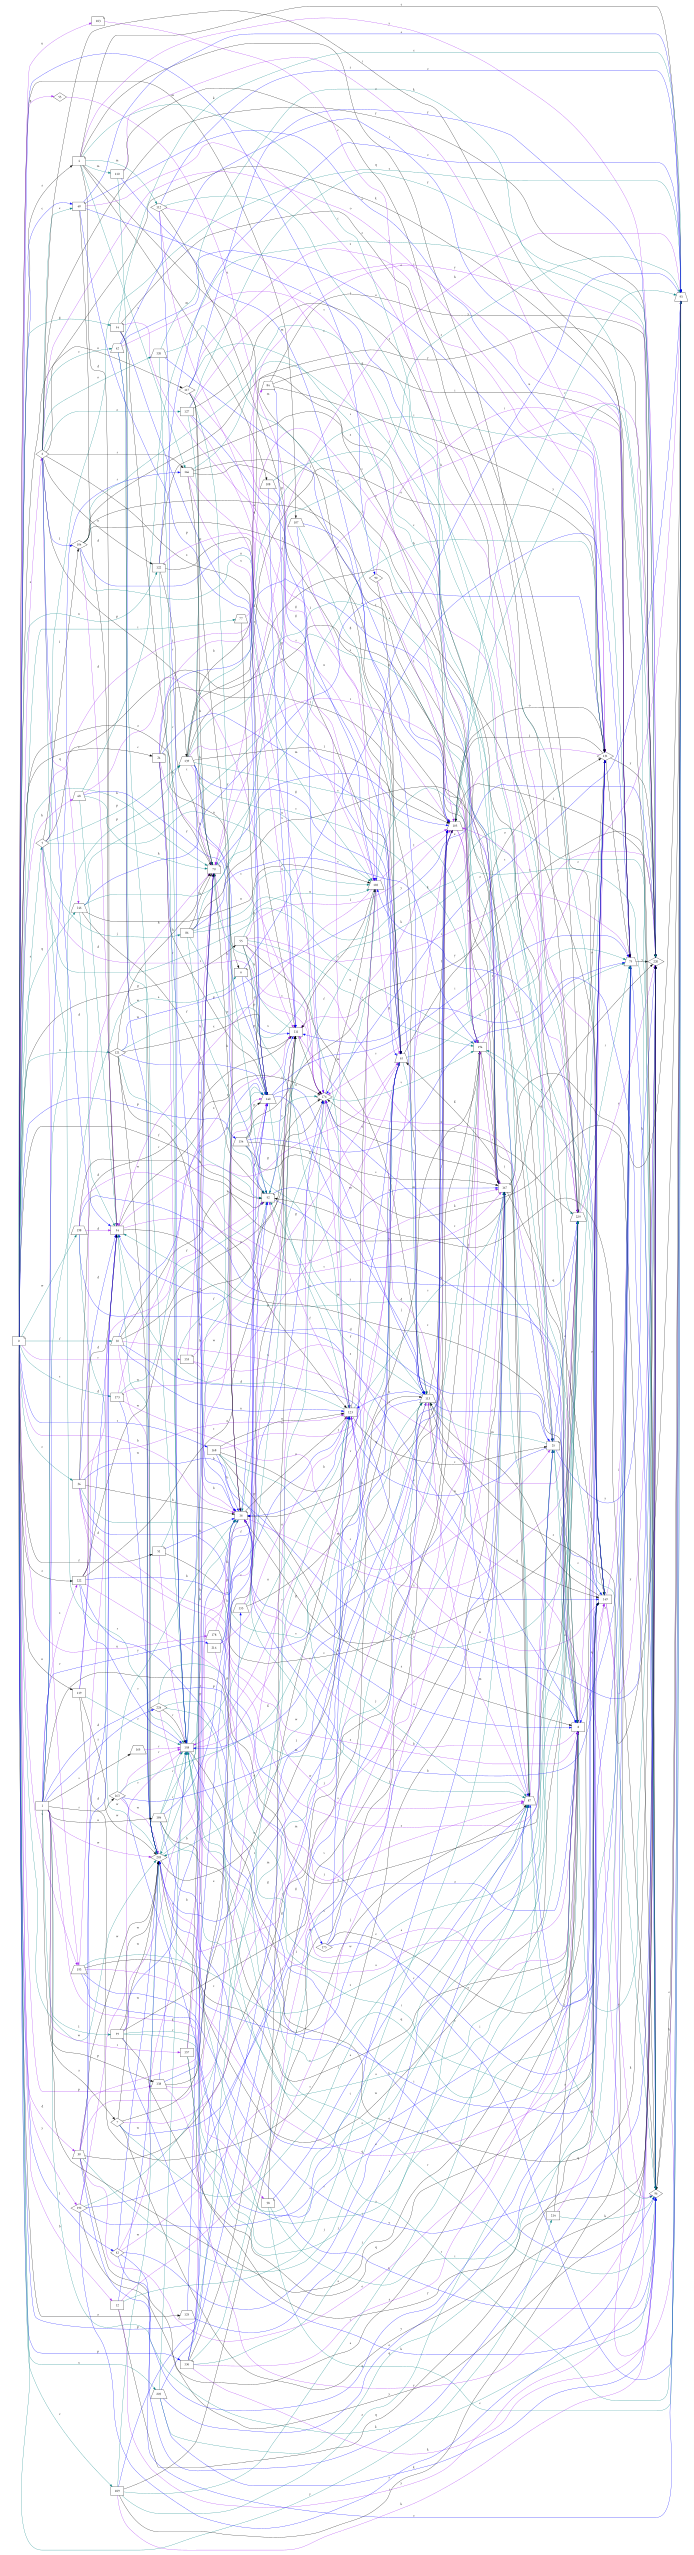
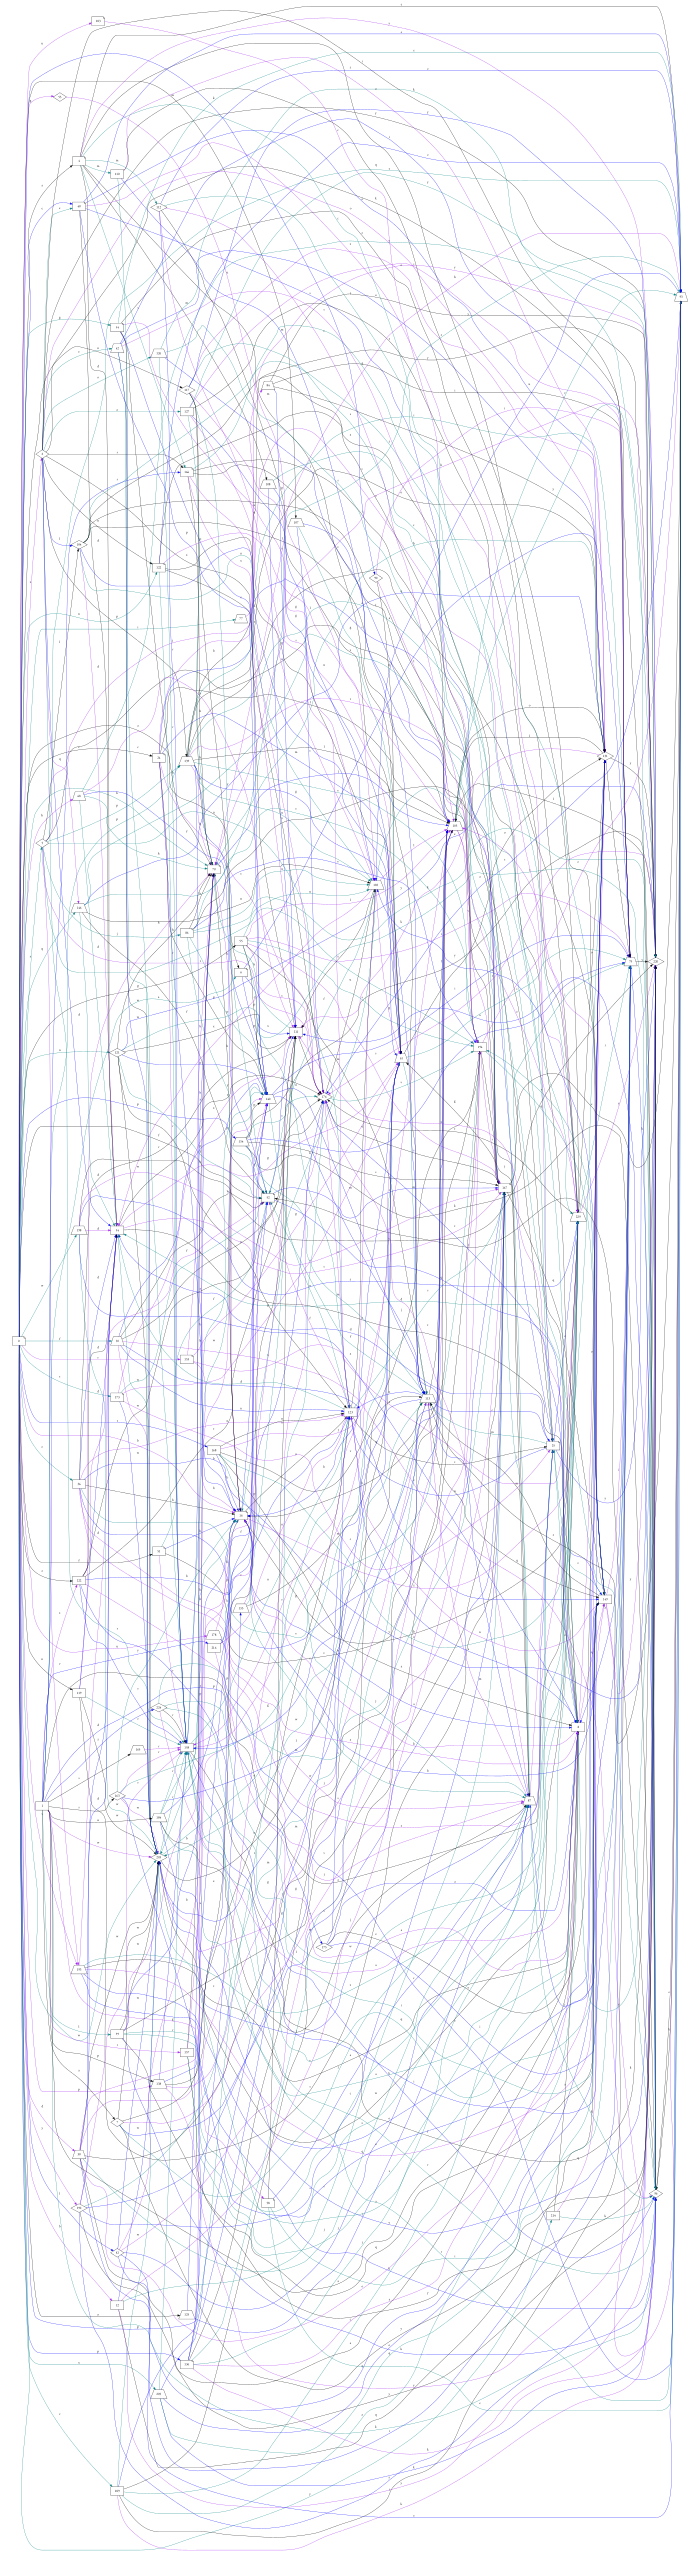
edge "122" -> "70": now "122" -> "176"
edge "77" -> "140": removed, label "p"
